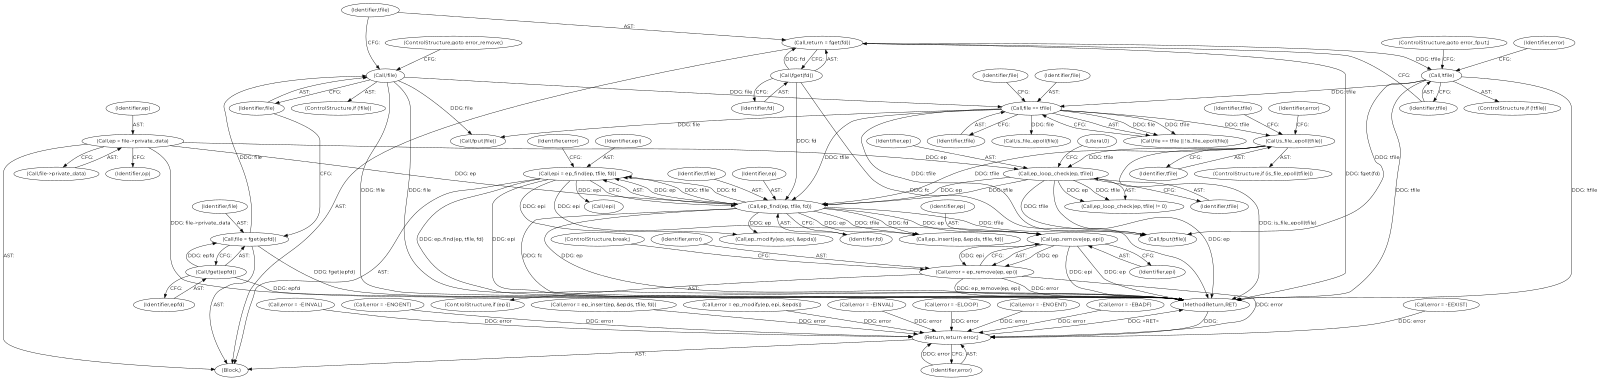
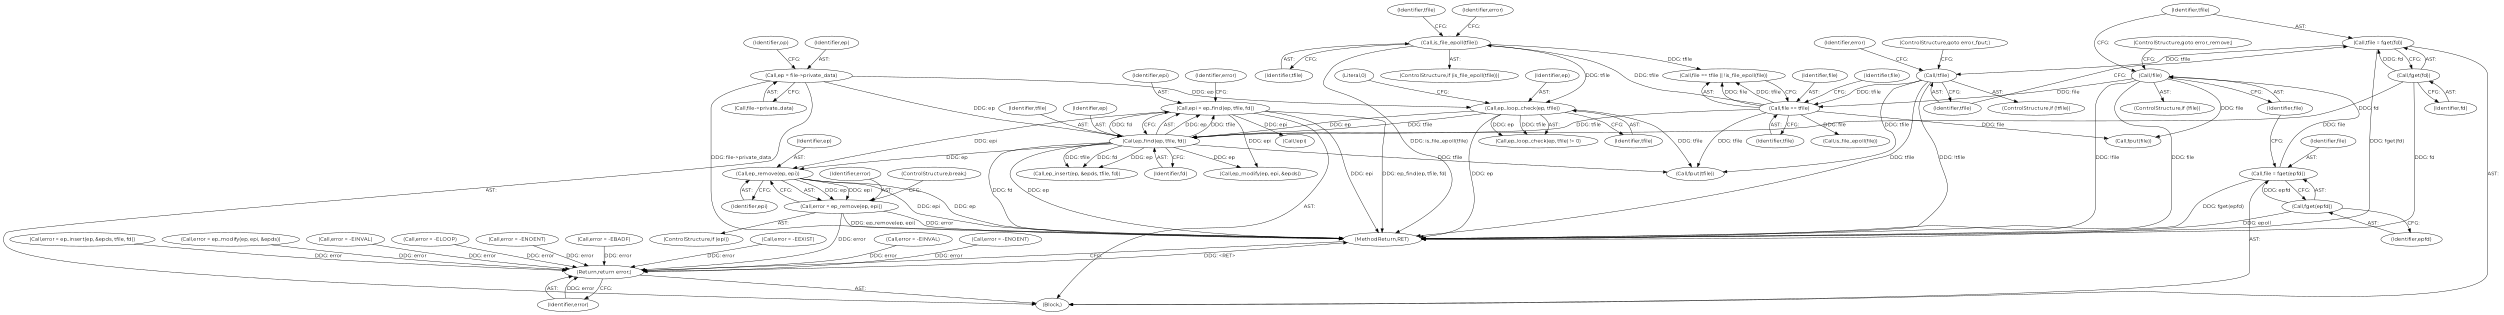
node "(Call,return = fget(fd))": label "(Call,return = fget(fd))" -> "(Call,tfile = fget(fd))"
edge "(Call,is_file_epoll(tfile))" -> "(Call,ep_find(ep, tfile, fd))": now "(Call,is_file_epoll(tfile))" -> "(Call,file == tfile || !is_file_epoll(file))"
edge "(Call,ep = file->private_data)" -> "(Identifier,op)": reversed
edge "(Call,fget(epfd))" -> "(MethodReturn,RET)": label "DDG: epfd" -> "DDG: epoll"
edge "(MethodReturn,RET)" -> "(Return,return error;)": label "DDG: " -> "CFG: "
